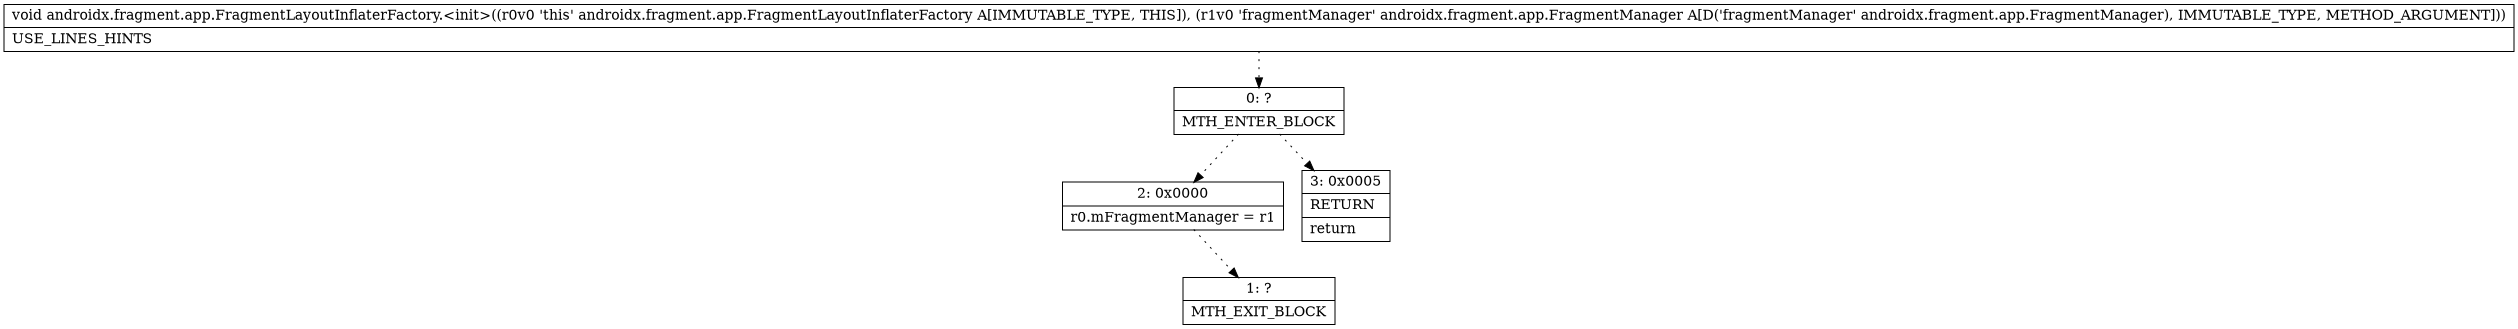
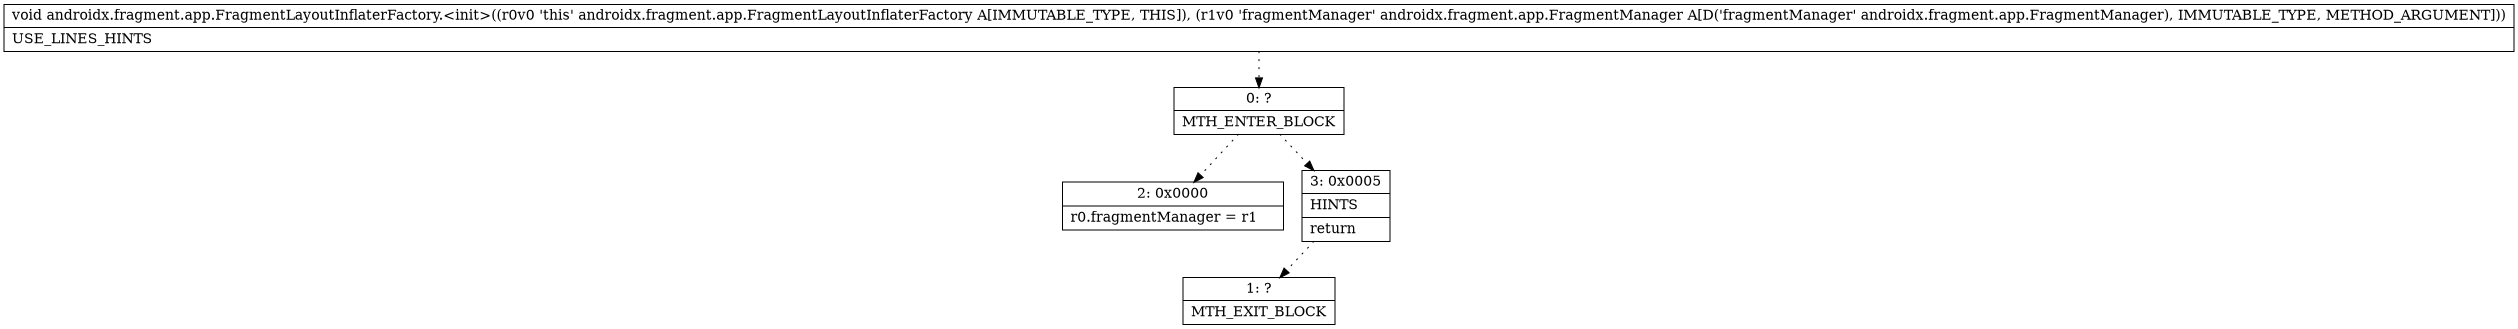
node "3: 0x0005": text "RETURN" -> "HINTS"
node "2: 0x0000": text "r0.mFragmentManager = r1" -> "r0.fragmentManager = r1"
edge "2: 0x0000" -> "1: ?": now "3: 0x0005" -> "1: ?"
